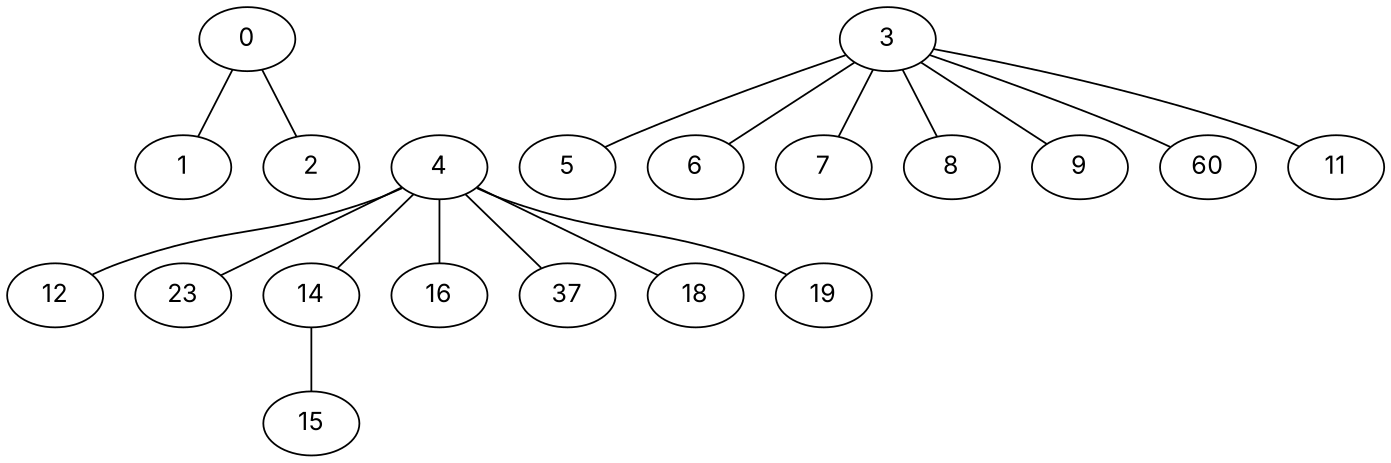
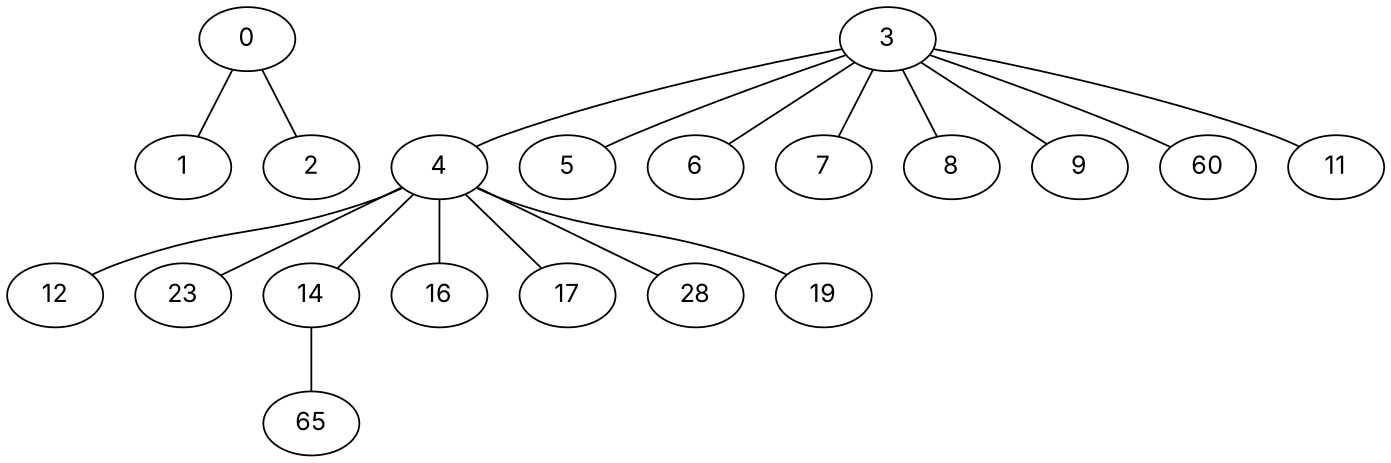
edge "3" -- "4": added
node "37": label "37" -> "17"
node "18": label "18" -> "28"
node "15": label "15" -> "65"
